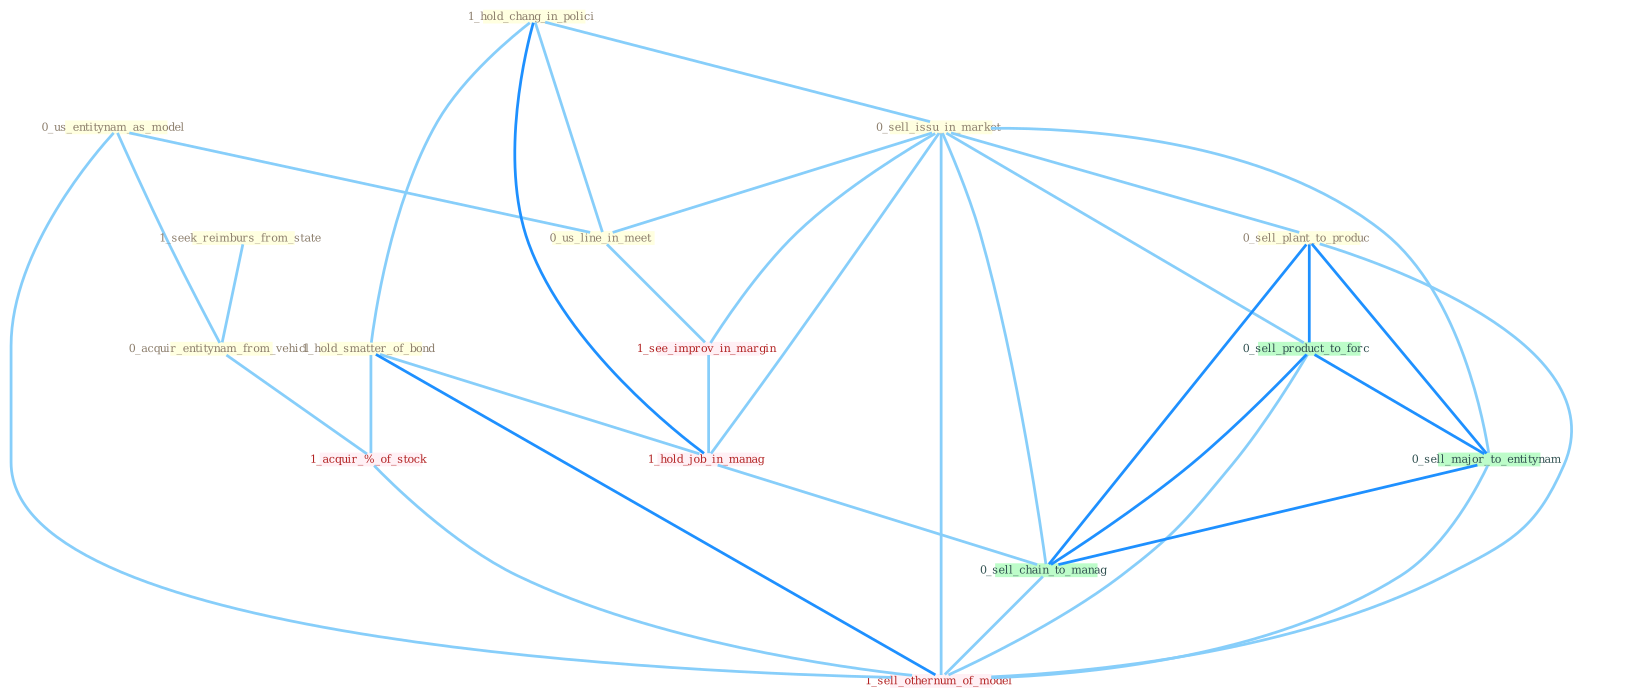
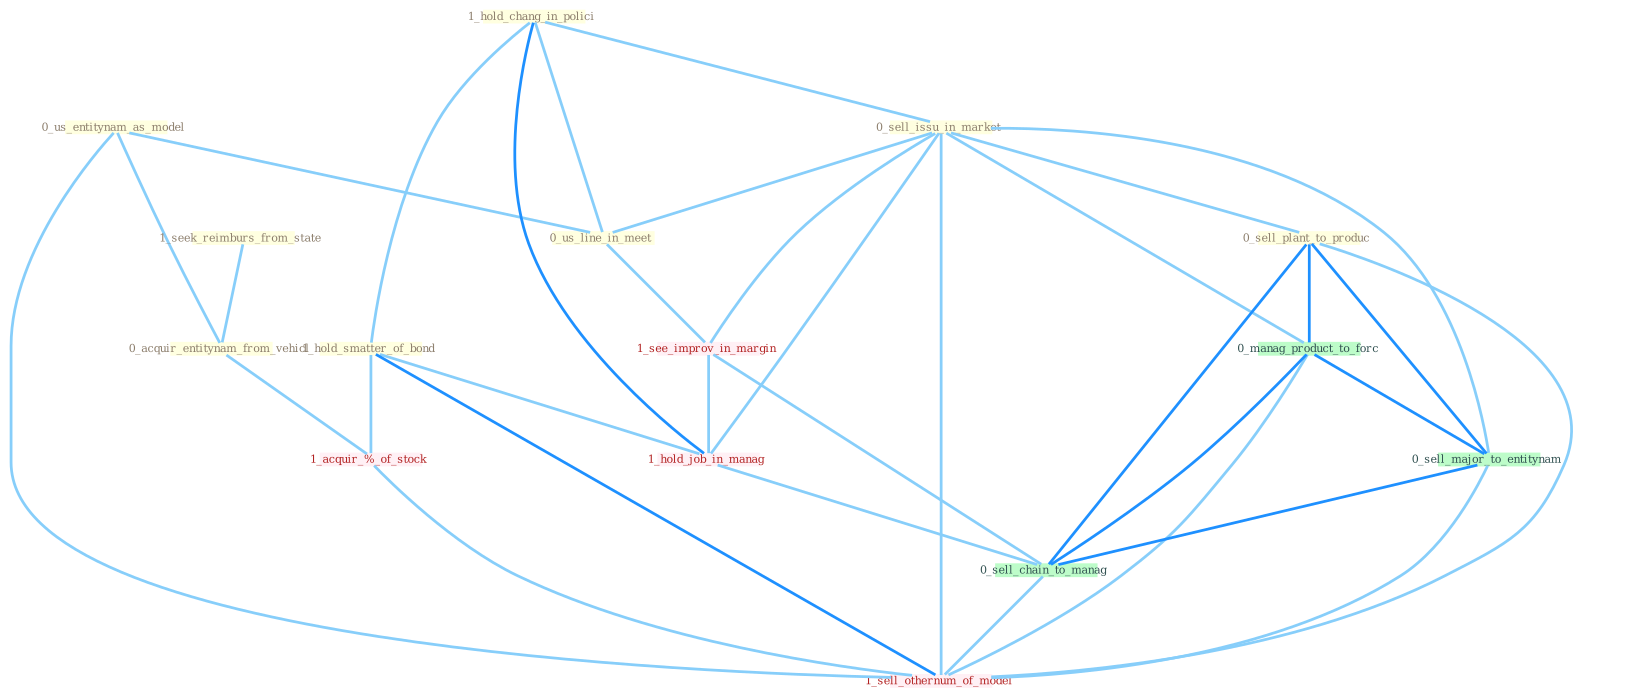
edge "0_sell_issu_in_market" -- "0_sell_chain_to_manag": now "1_see_improv_in_margin" -- "0_sell_chain_to_manag"
node "0_sell_product_to_forc": label "0_sell_product_to_forc" -> "0_manag_product_to_forc"
